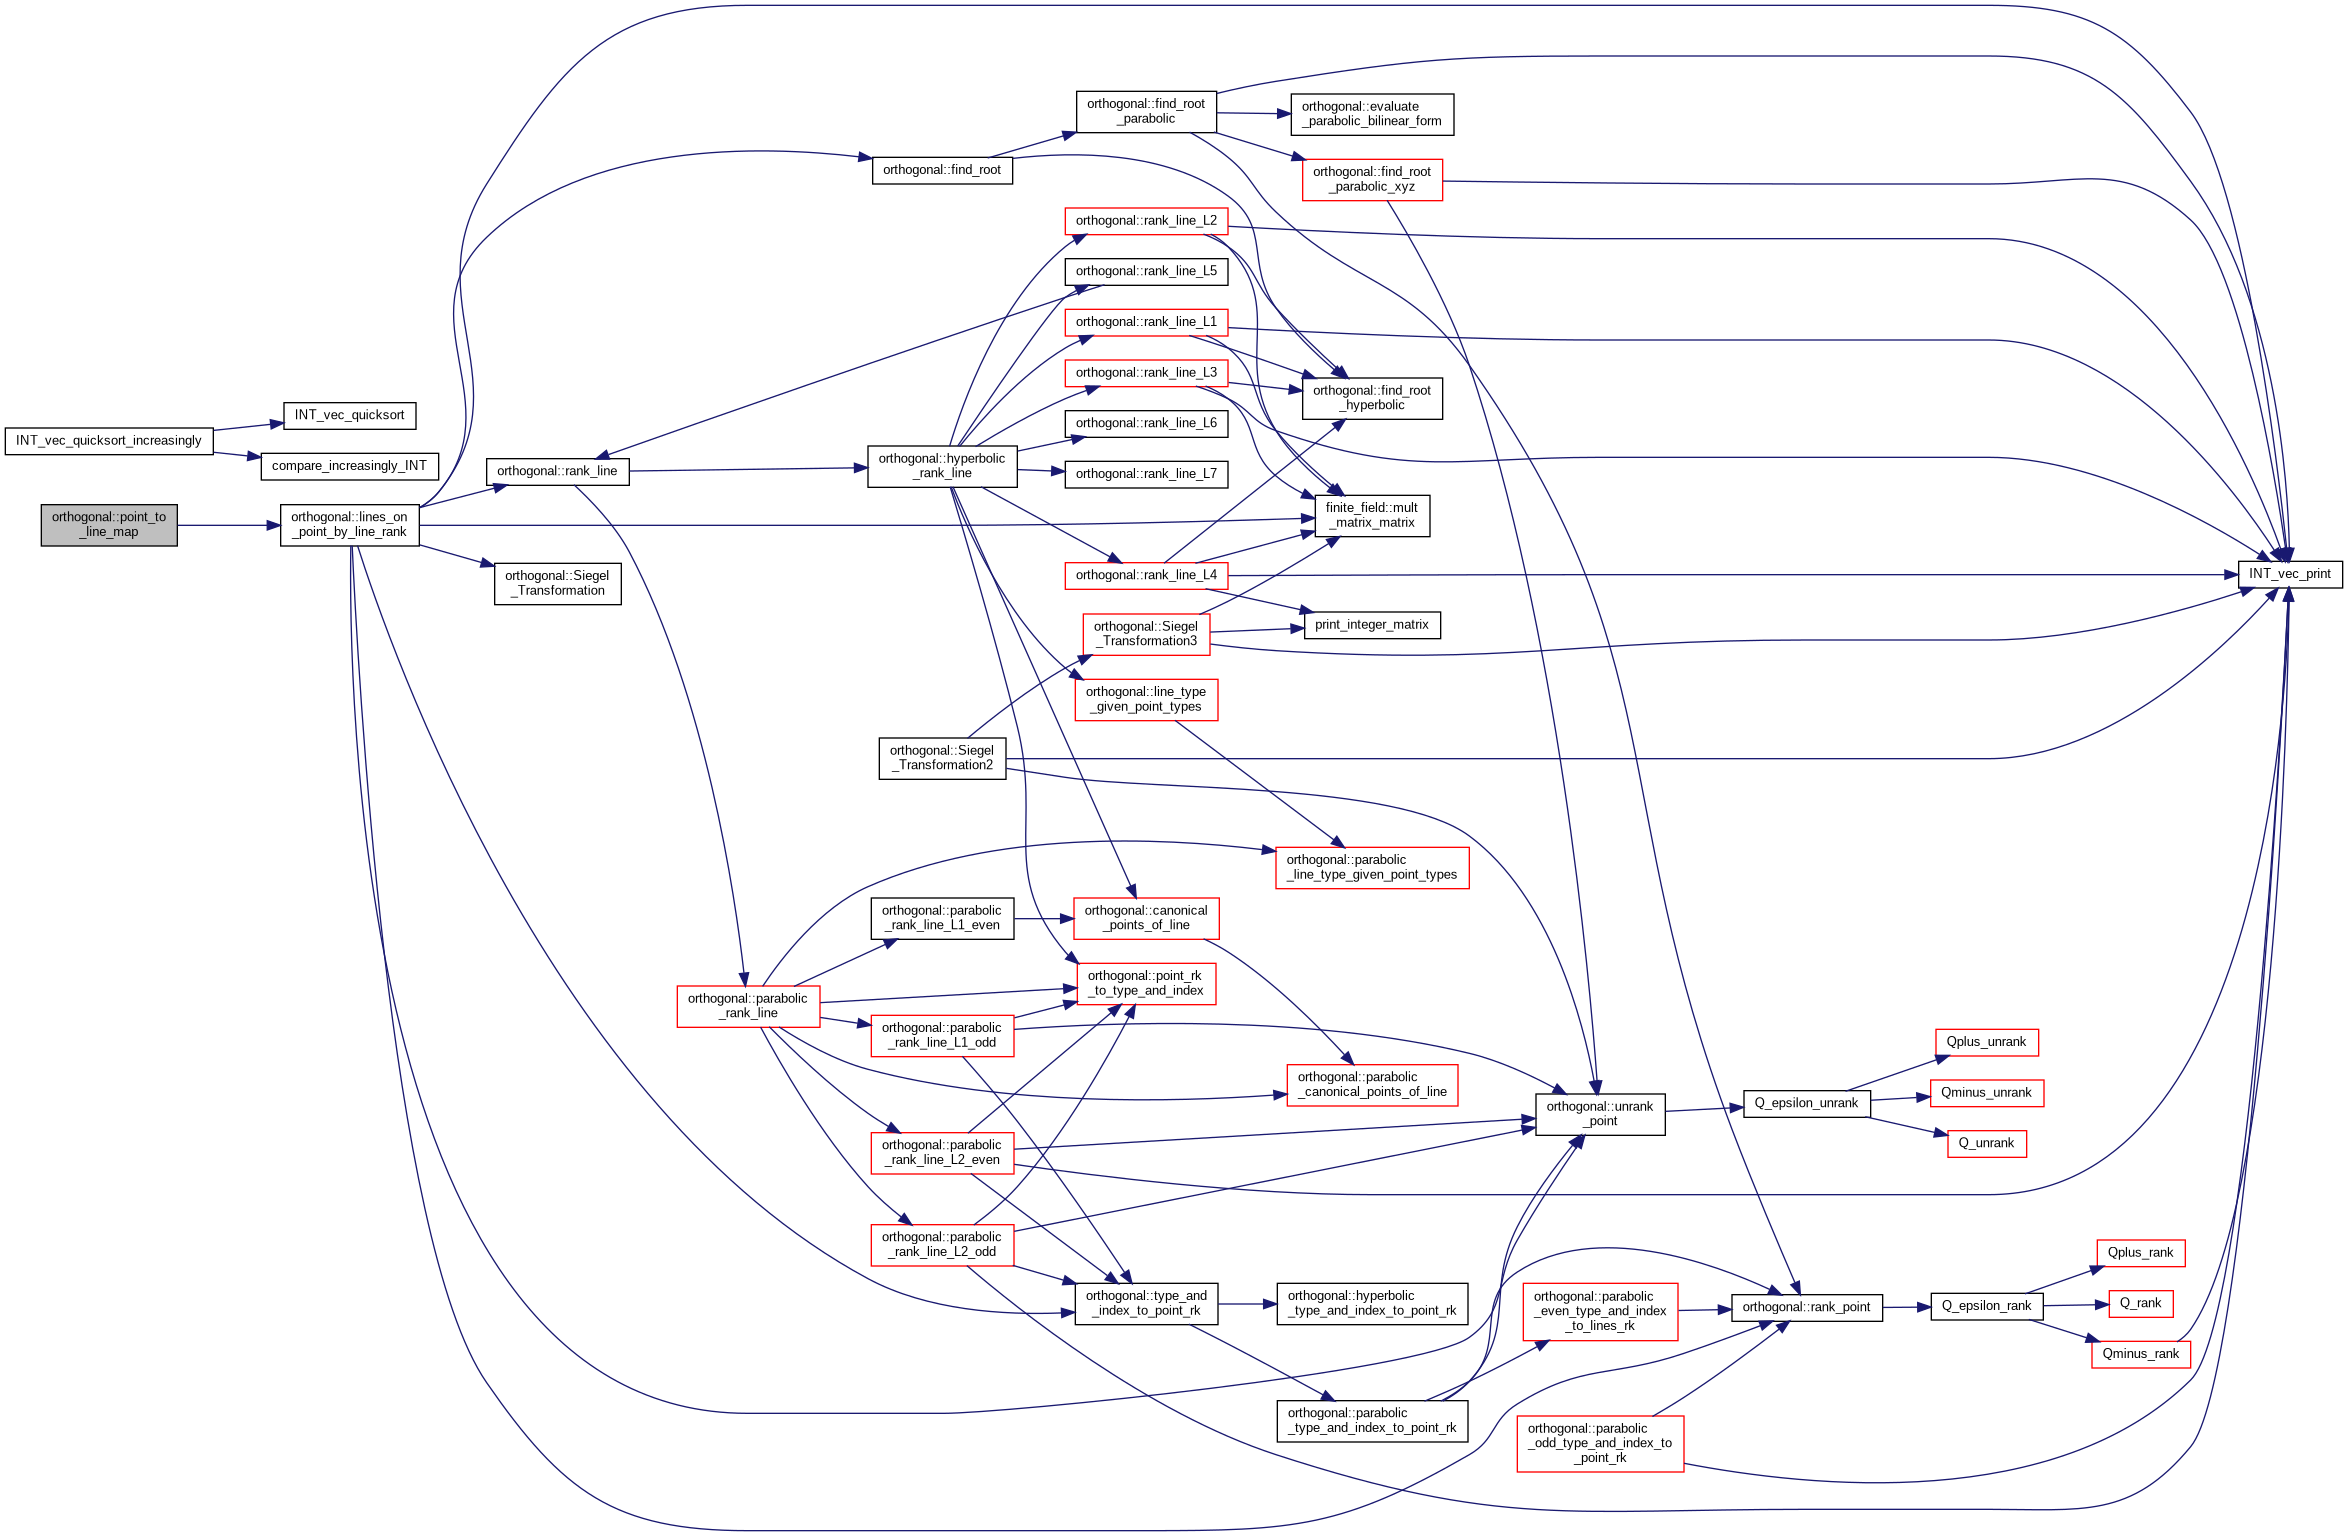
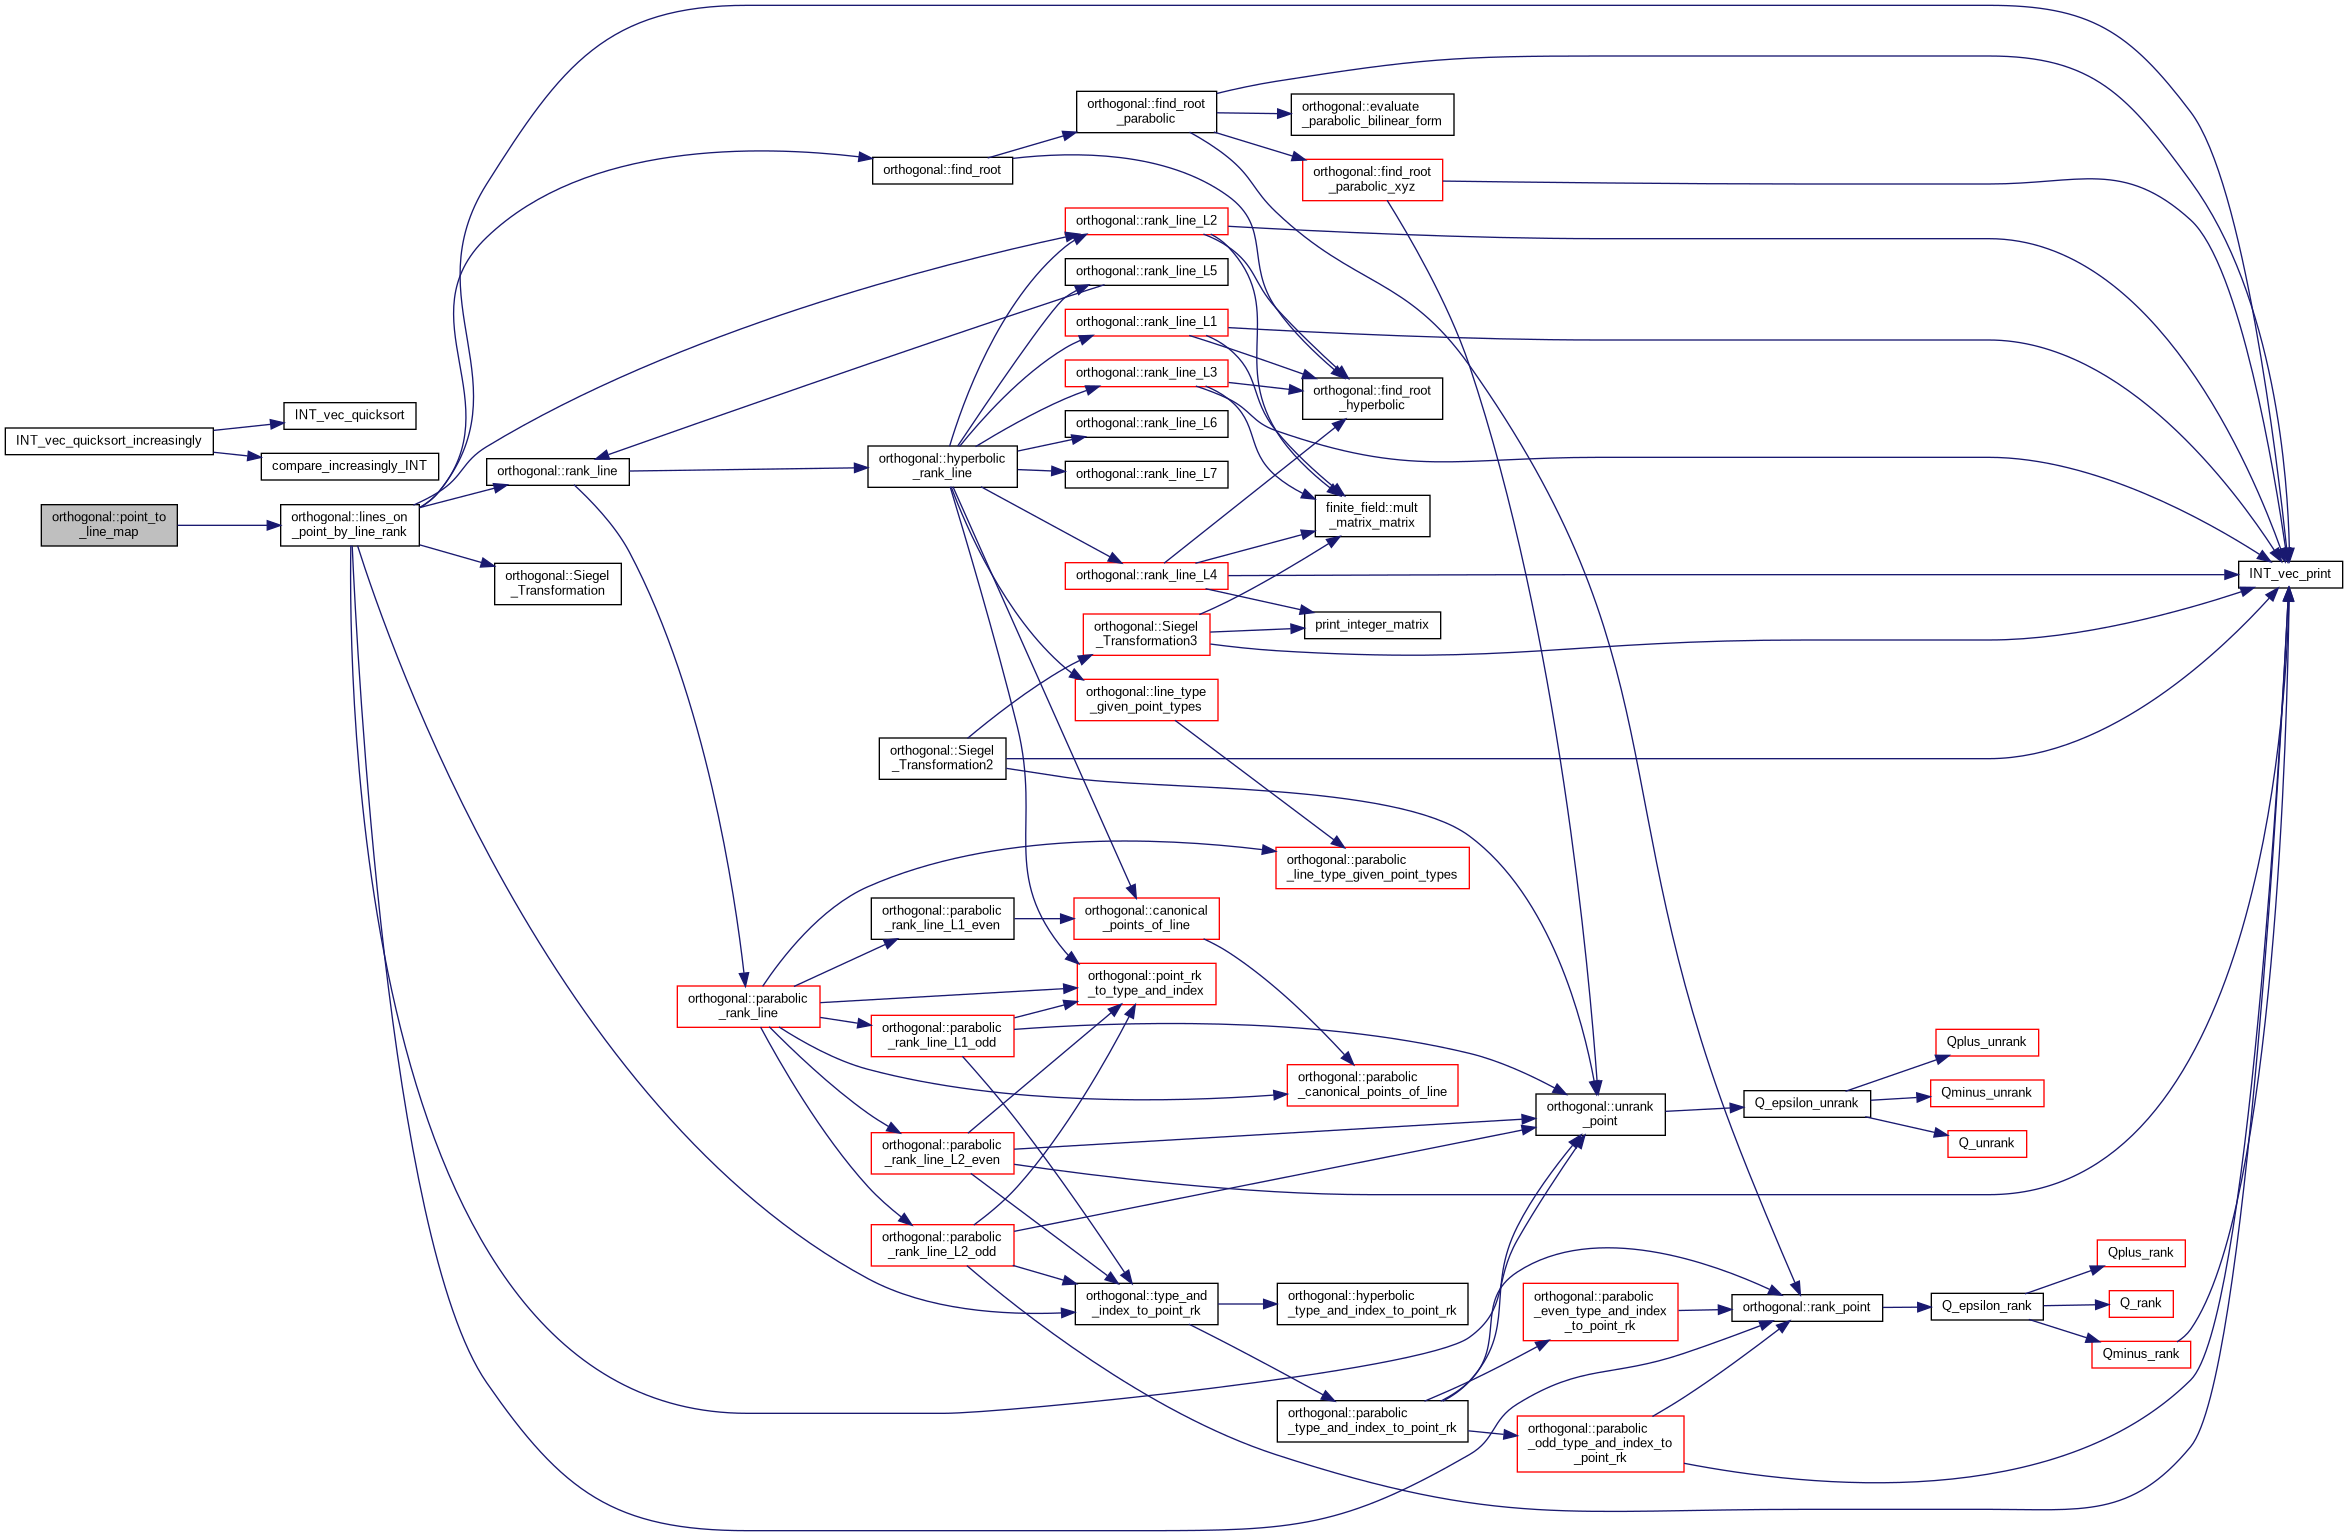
edge "orthogonal::lines_on _point_by_line_rank" -> "finite_field::mult _matrix_matrix": now "orthogonal::lines_on _point_by_line_rank" -> "orthogonal::rank_line_L2"
node "orthogonal::parabolic _even_type_and_index _to_lines_rk": label "orthogonal::parabolic _even_type_and_index _to_lines_rk" -> "orthogonal::parabolic _even_type_and_index _to_point_rk"
edge "orthogonal::parabolic _type_and_index_to_point_rk" -> "orthogonal::parabolic _odd_type_and_index_to _point_rk": added
